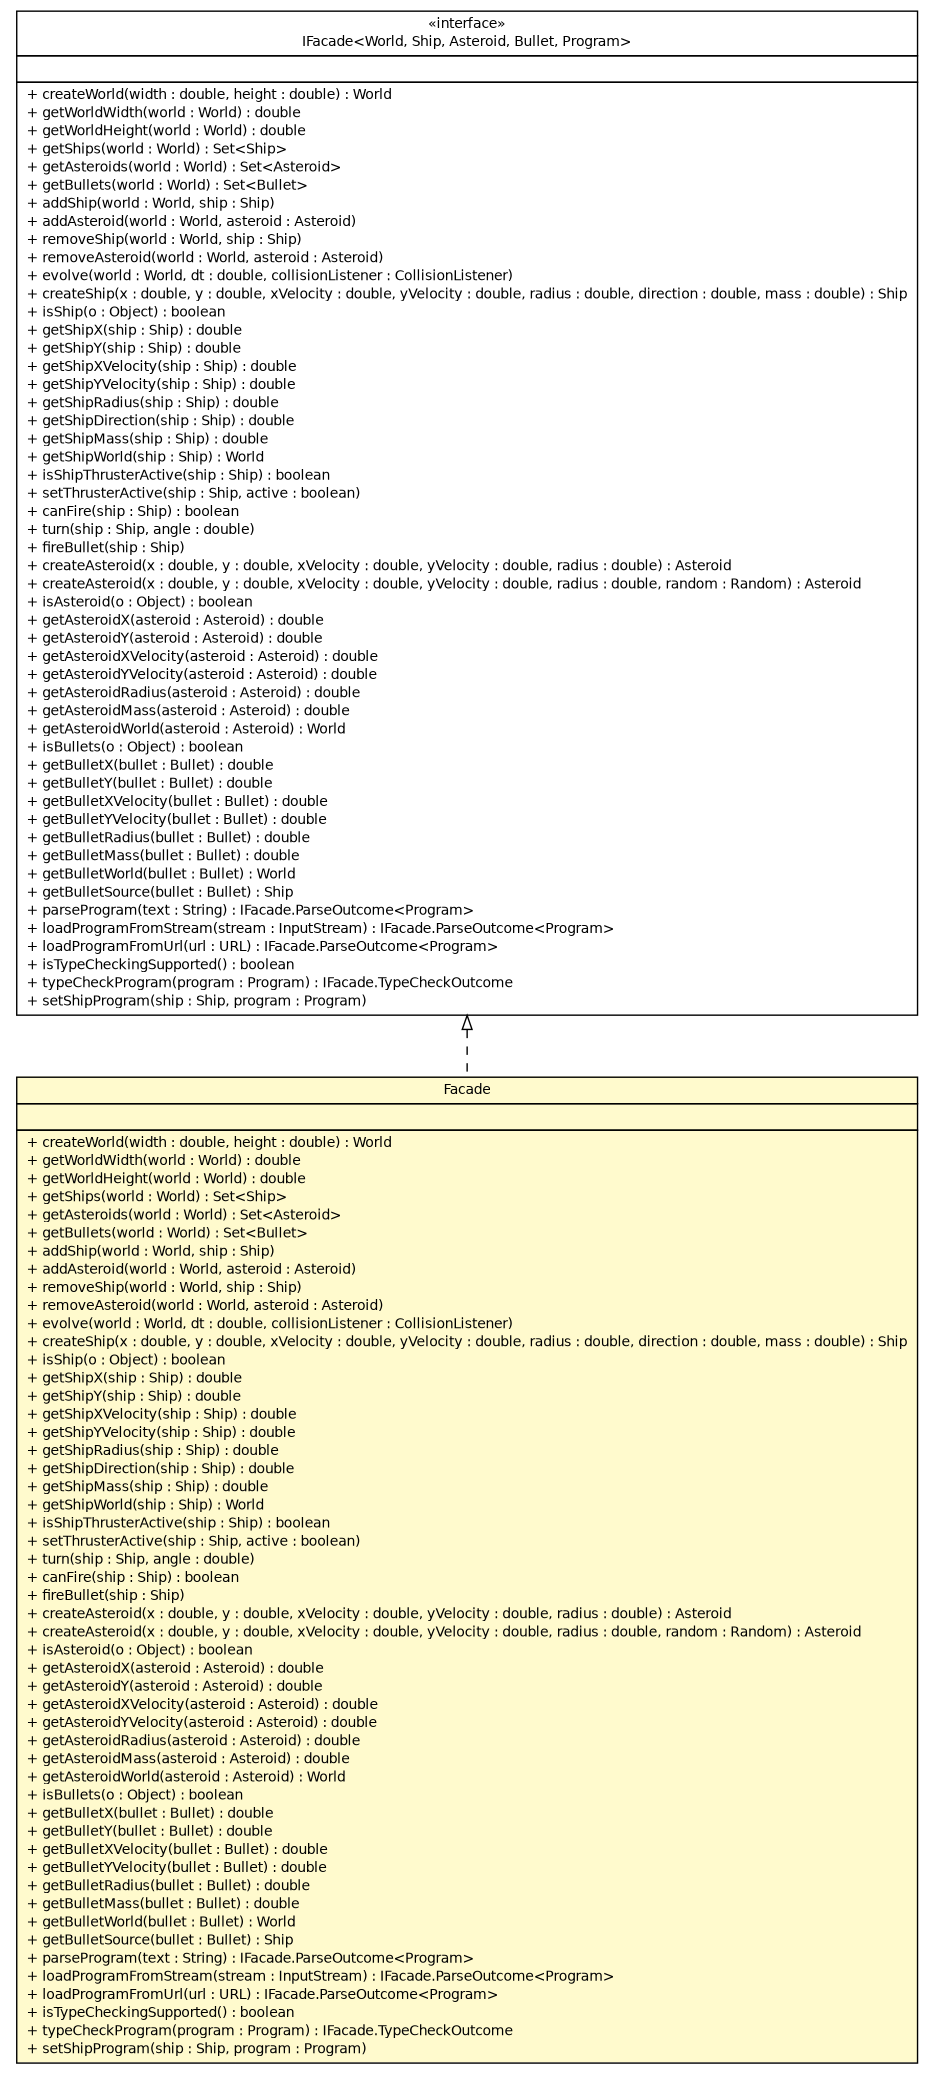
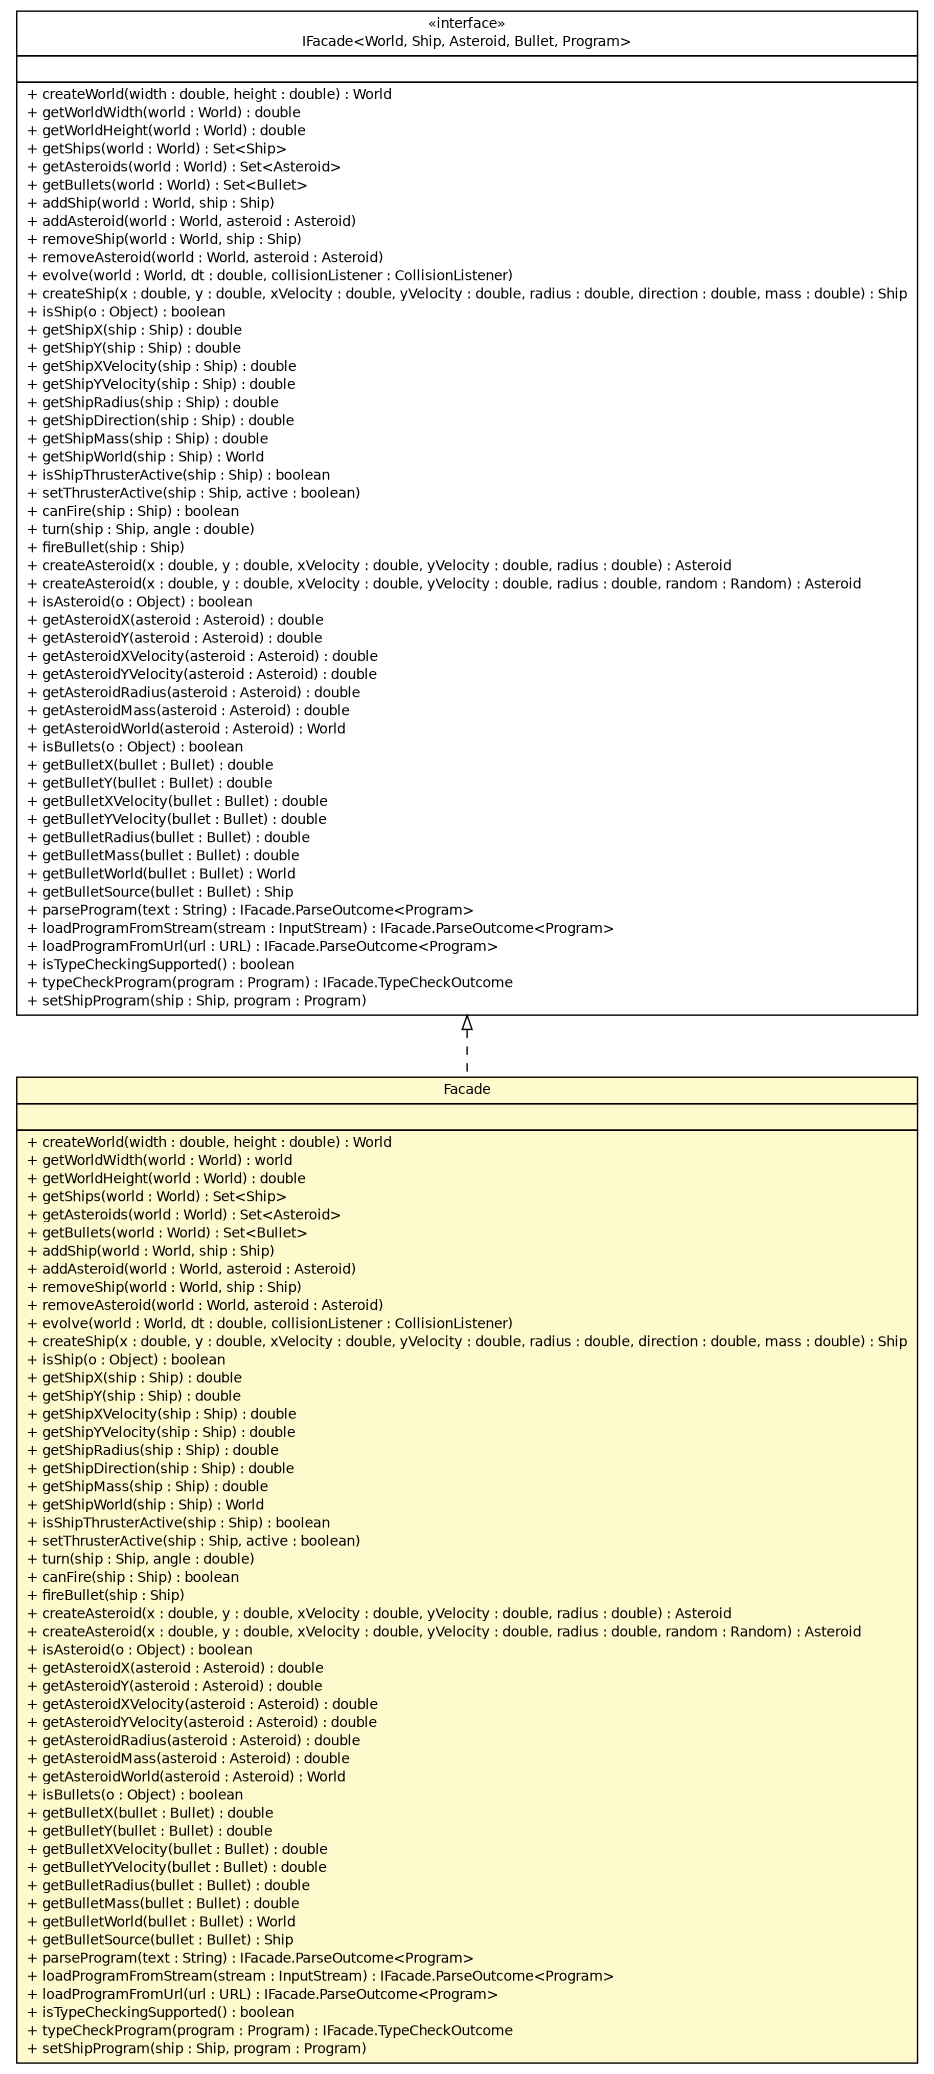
node "Facade": text "+ getWorldWidth(world : World) : double" -> "+ getWorldWidth(world : World) : world"
